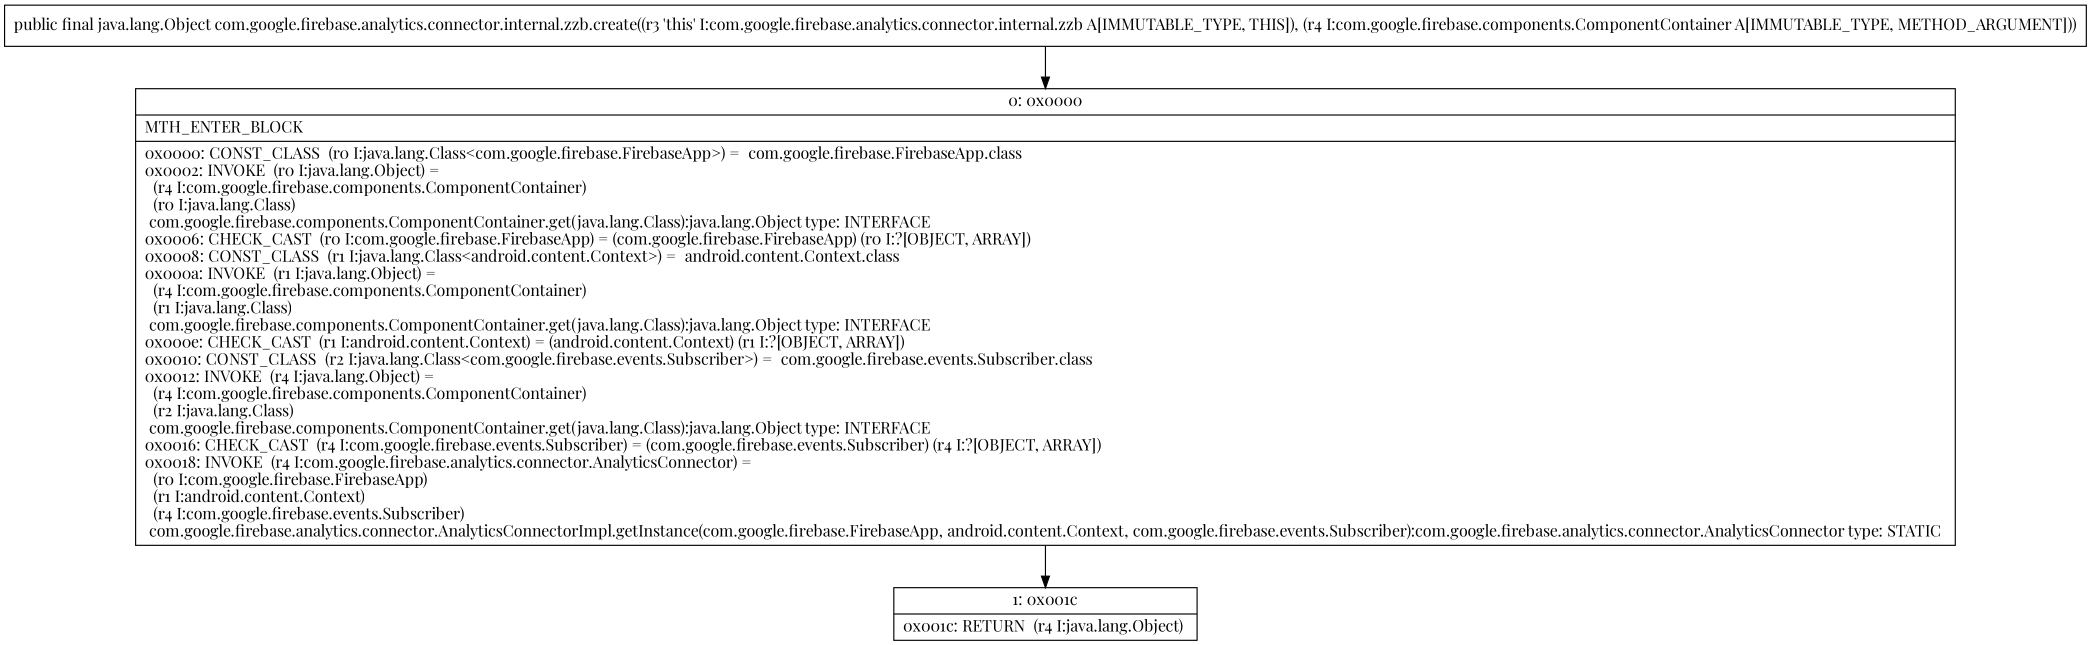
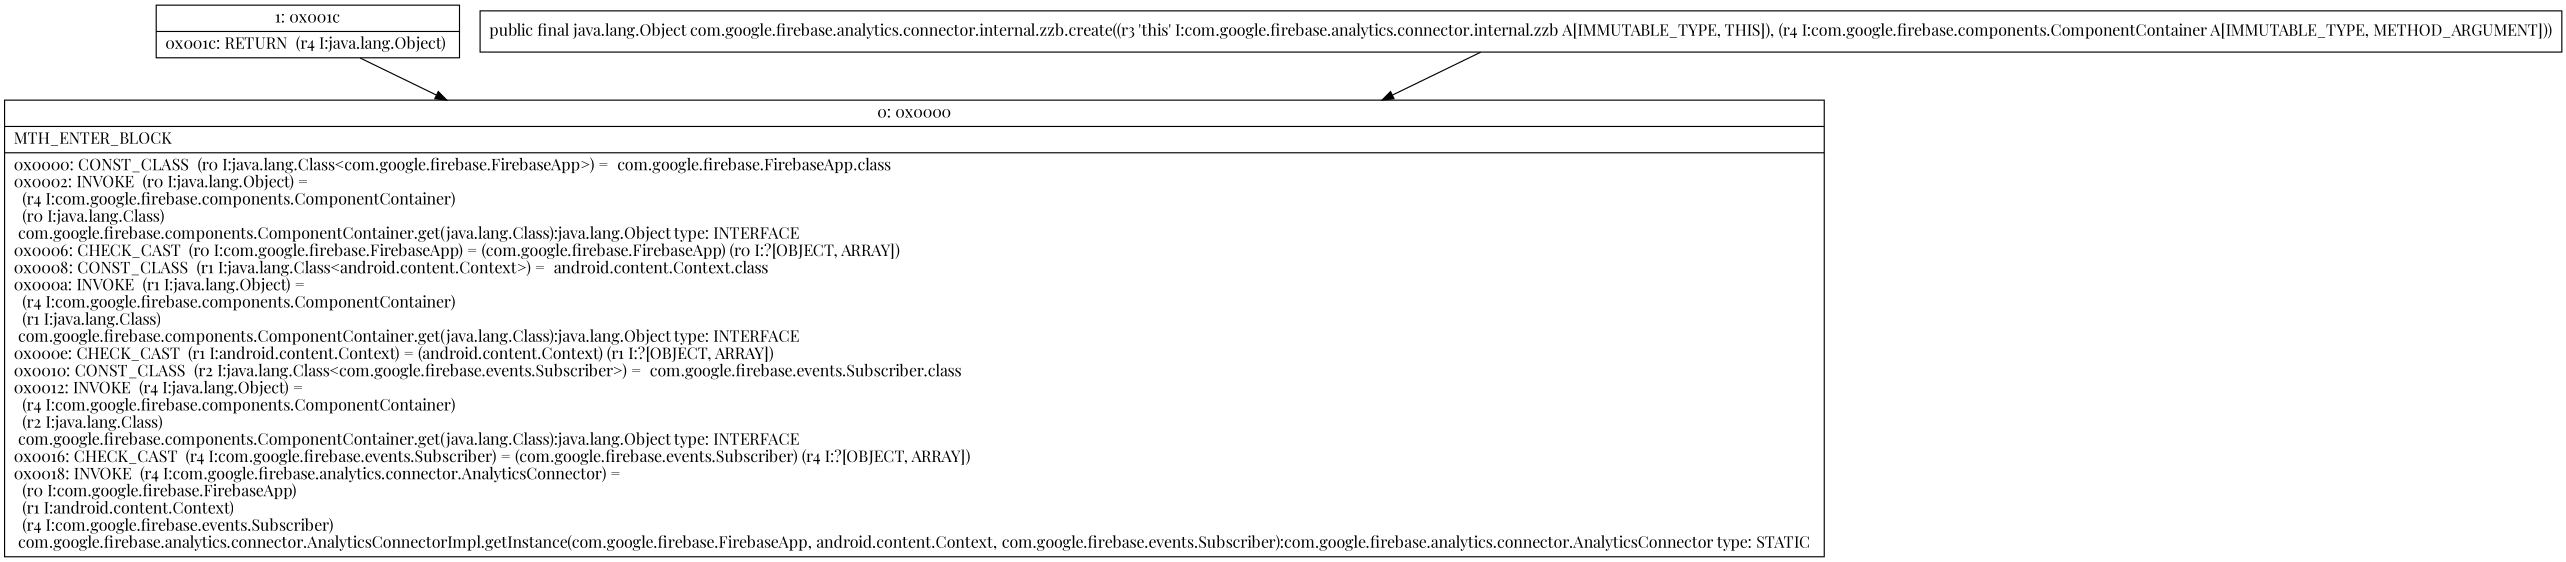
edge "0: 0x0000" -> "1: 0x001c": reversed
